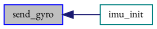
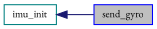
edge "imu_init" -> "send_gyro": reversed
